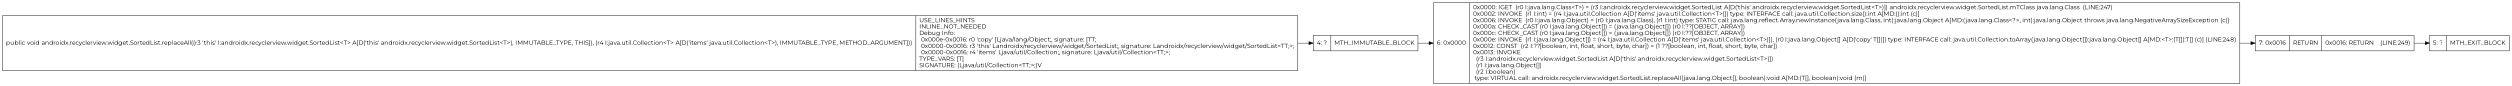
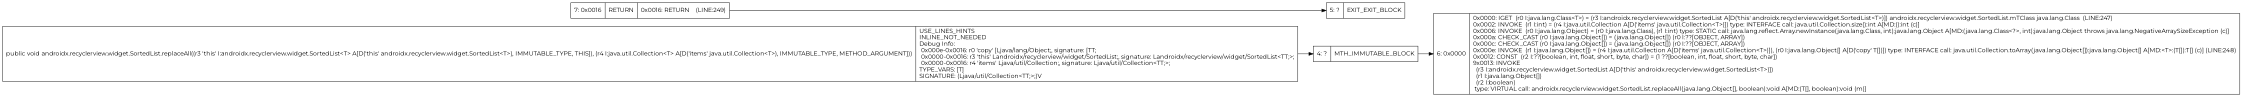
edge "6: 0x0000" -> "7: 0x0016": removed
node "5: ?": text "MTH_EXIT_BLOCK" -> "EXIT_EXIT_BLOCK"
node "6: 0x0000": text "0x0013: INVOKE" -> "9x0013: INVOKE"
